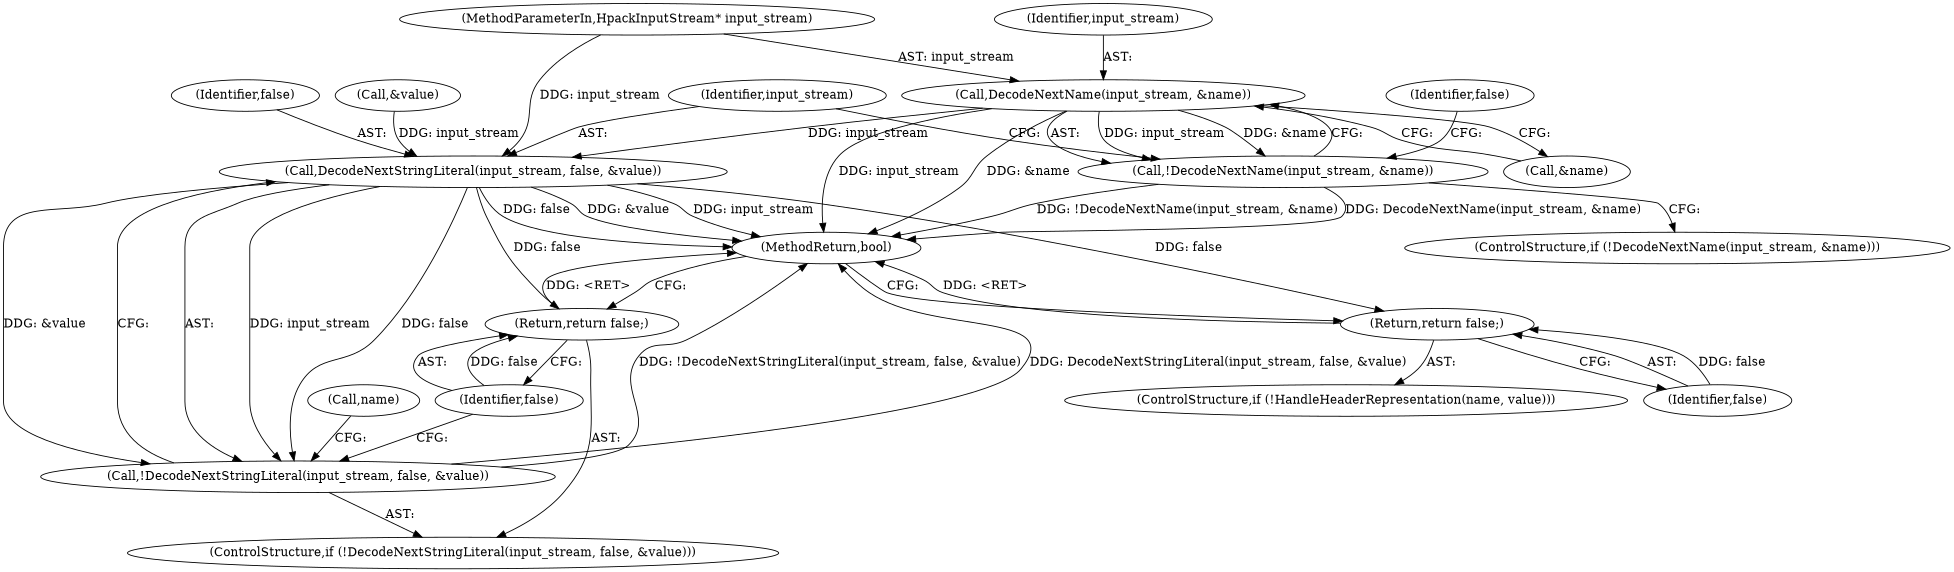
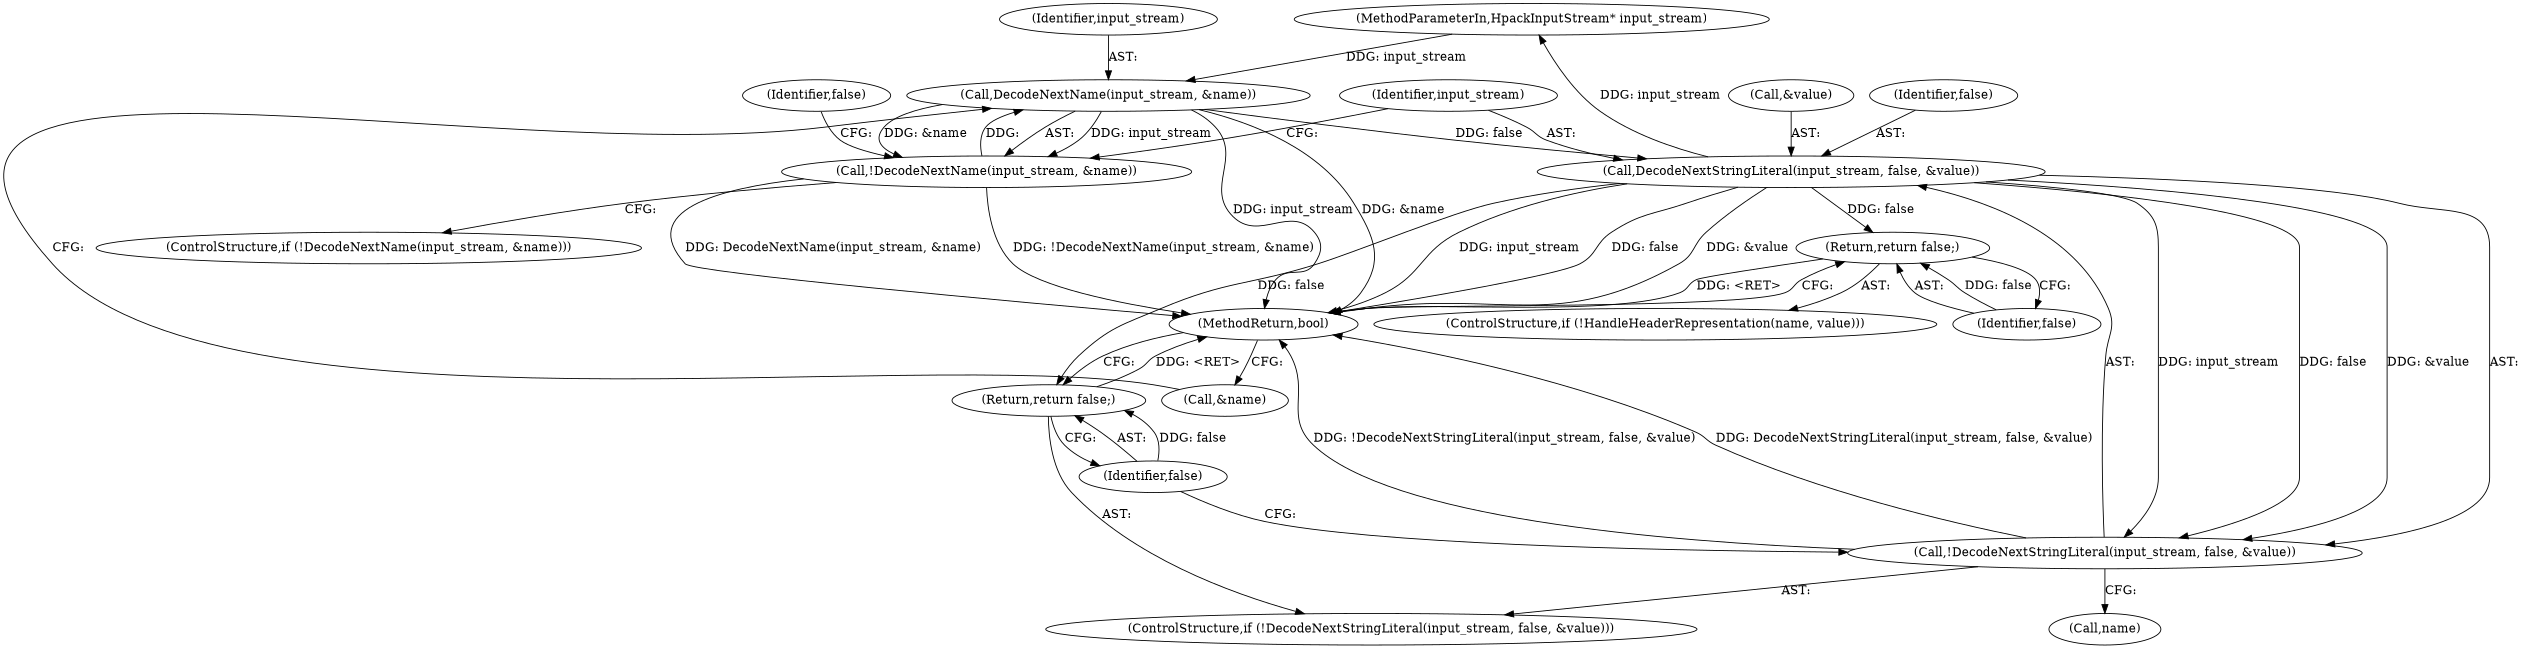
edge "(MethodParameterIn,HpackInputStream* input_stream)" -> "(Call,DecodeNextName(input_stream, &name))": label "AST: input_stream" -> "DDG: input_stream"
edge "(MethodParameterIn,HpackInputStream* input_stream)" -> "(Call,DecodeNextStringLiteral(input_stream, false, &value))": reversed
edge "(Call,DecodeNextName(input_stream, &name))" -> "(Call,&name)": now "(MethodReturn,bool)" -> "(Call,&name)"
edge "(Call,&value)" -> "(Call,DecodeNextStringLiteral(input_stream, false, &value))": label "DDG: input_stream" -> "AST: "
edge "(Call,DecodeNextName(input_stream, &name))" -> "(Call,DecodeNextStringLiteral(input_stream, false, &value))": label "DDG: input_stream" -> "DDG: false"
edge "(Call,!DecodeNextName(input_stream, &name))" -> "(Call,DecodeNextName(input_stream, &name))": label "CFG: " -> "DDG: "
edge "(Call,!DecodeNextStringLiteral(input_stream, false, &value))" -> "(Call,DecodeNextStringLiteral(input_stream, false, &value))": label "CFG: " -> "AST: "
edge "(Call,name)" -> "(Call,!DecodeNextStringLiteral(input_stream, false, &value))": reversed
